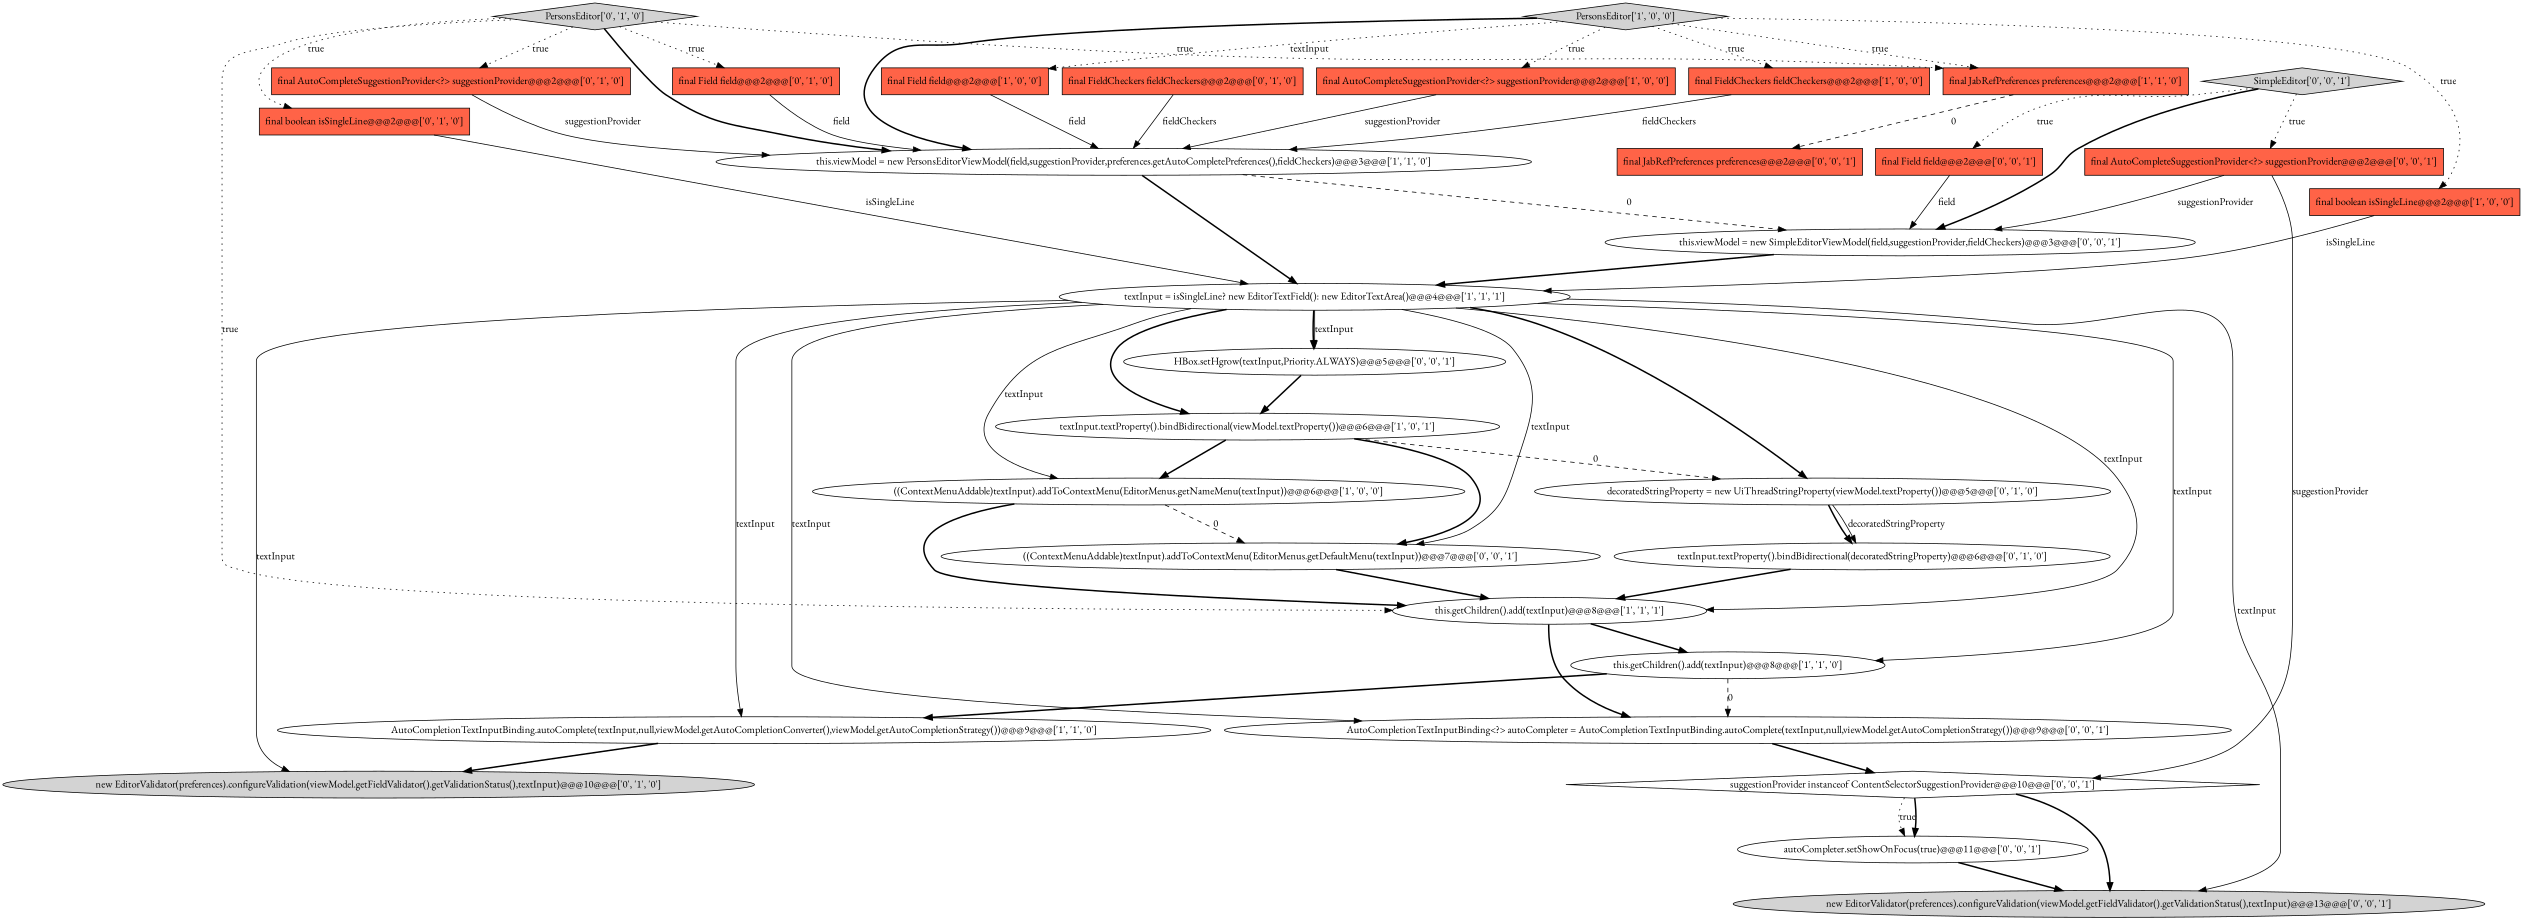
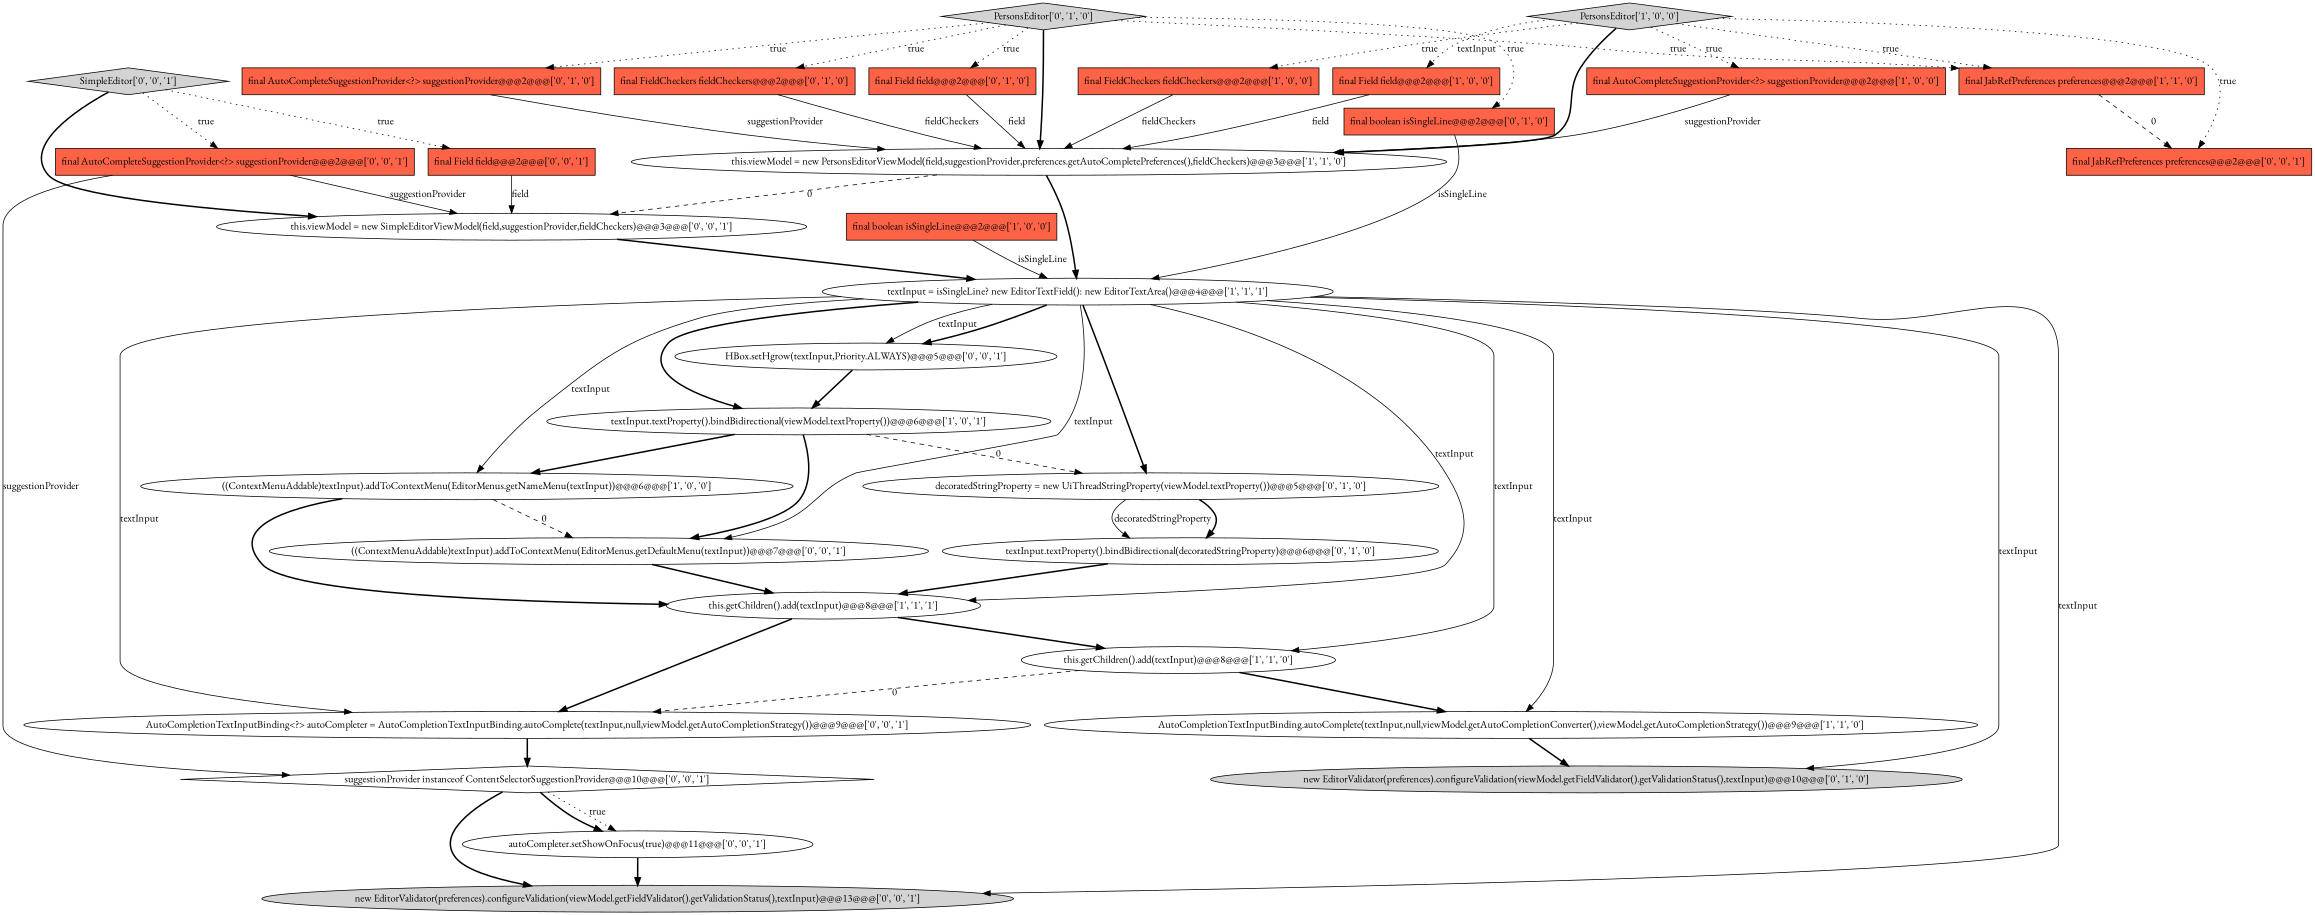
edge "PersonsEditor['1', '0', '0']" -> "final boolean isSingleLine@@@2@@@['1', '0', '0']": now "PersonsEditor['1', '0', '0']" -> "final JabRefPreferences preferences@@@2@@@['0', '0', '1']"
edge "PersonsEditor['0', '1', '0']" -> "this.getChildren().add(textInput)@@@8@@@['1', '1', '1']": now "PersonsEditor['0', '1', '0']" -> "final FieldCheckers fieldCheckers@@@2@@@['0', '1', '0']"
